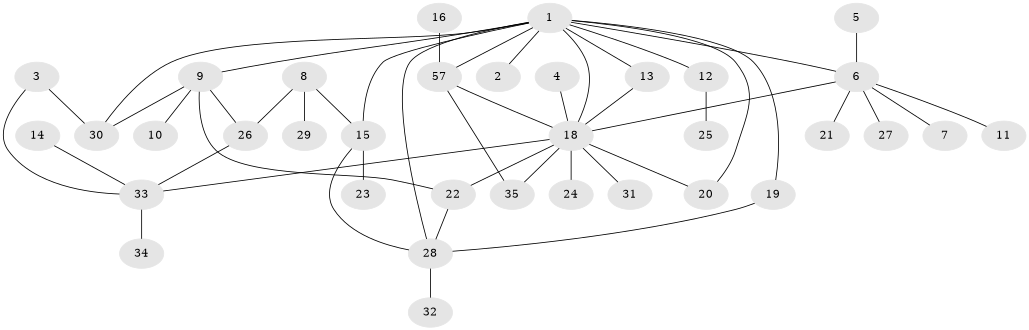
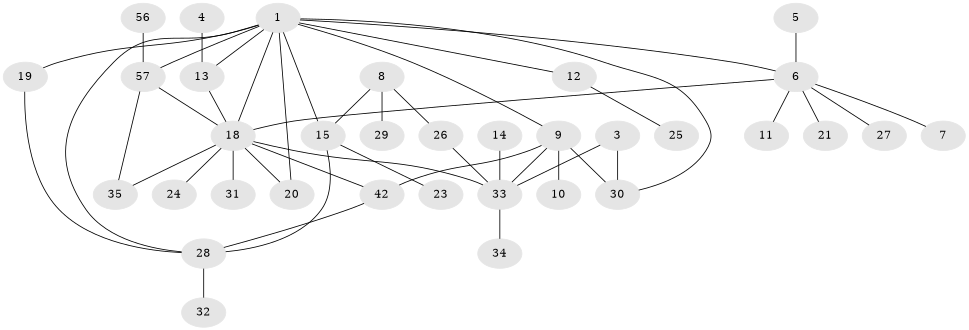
node "16": label "16" -> "56"
node "2": removed
edge "9" -- "26": now "9" -- "33"
edge "4" -- "18": now "4" -- "13"
node "22": label "22" -> "42"
